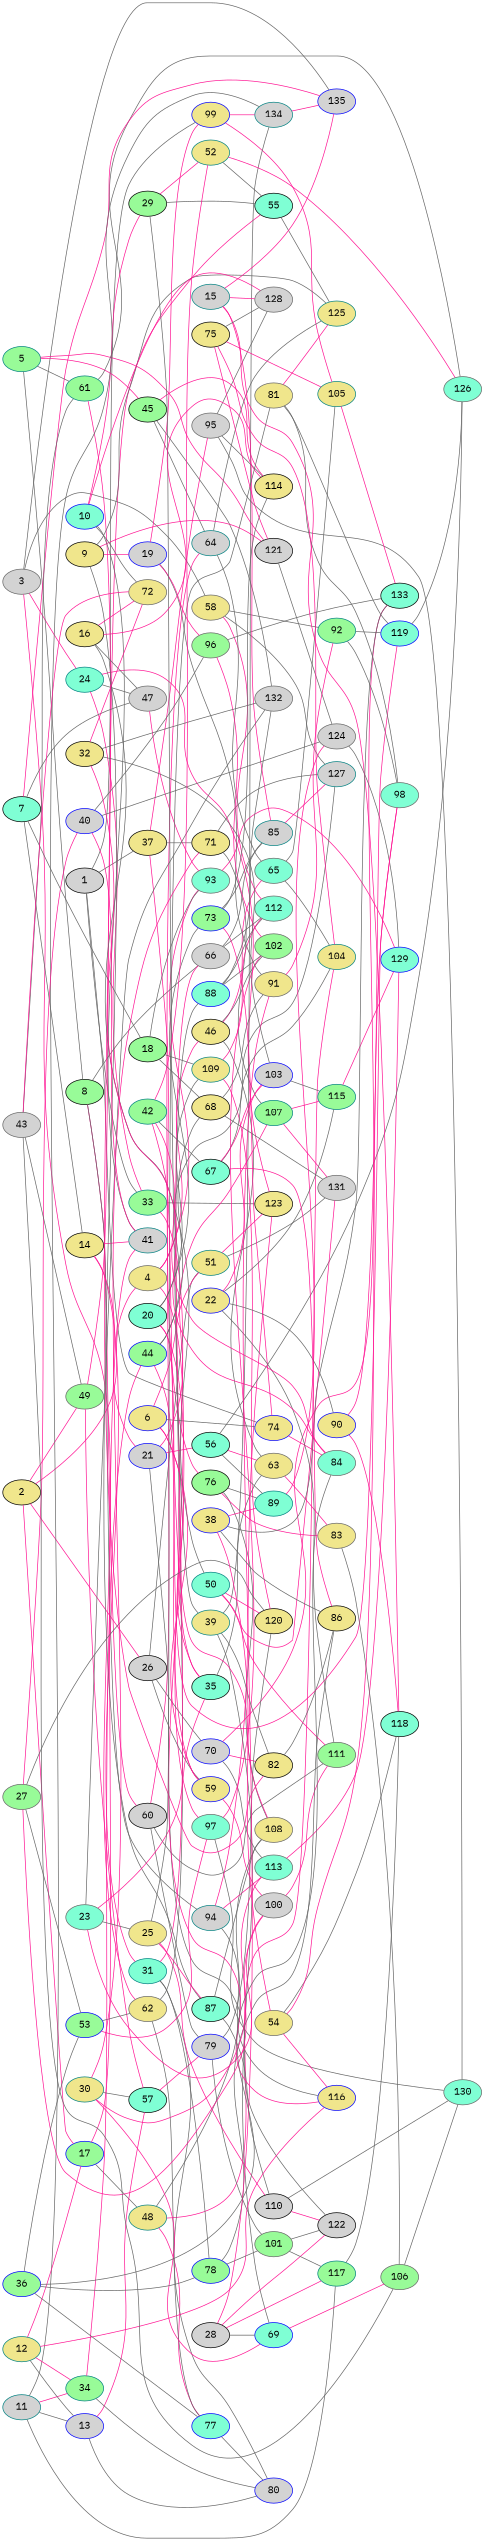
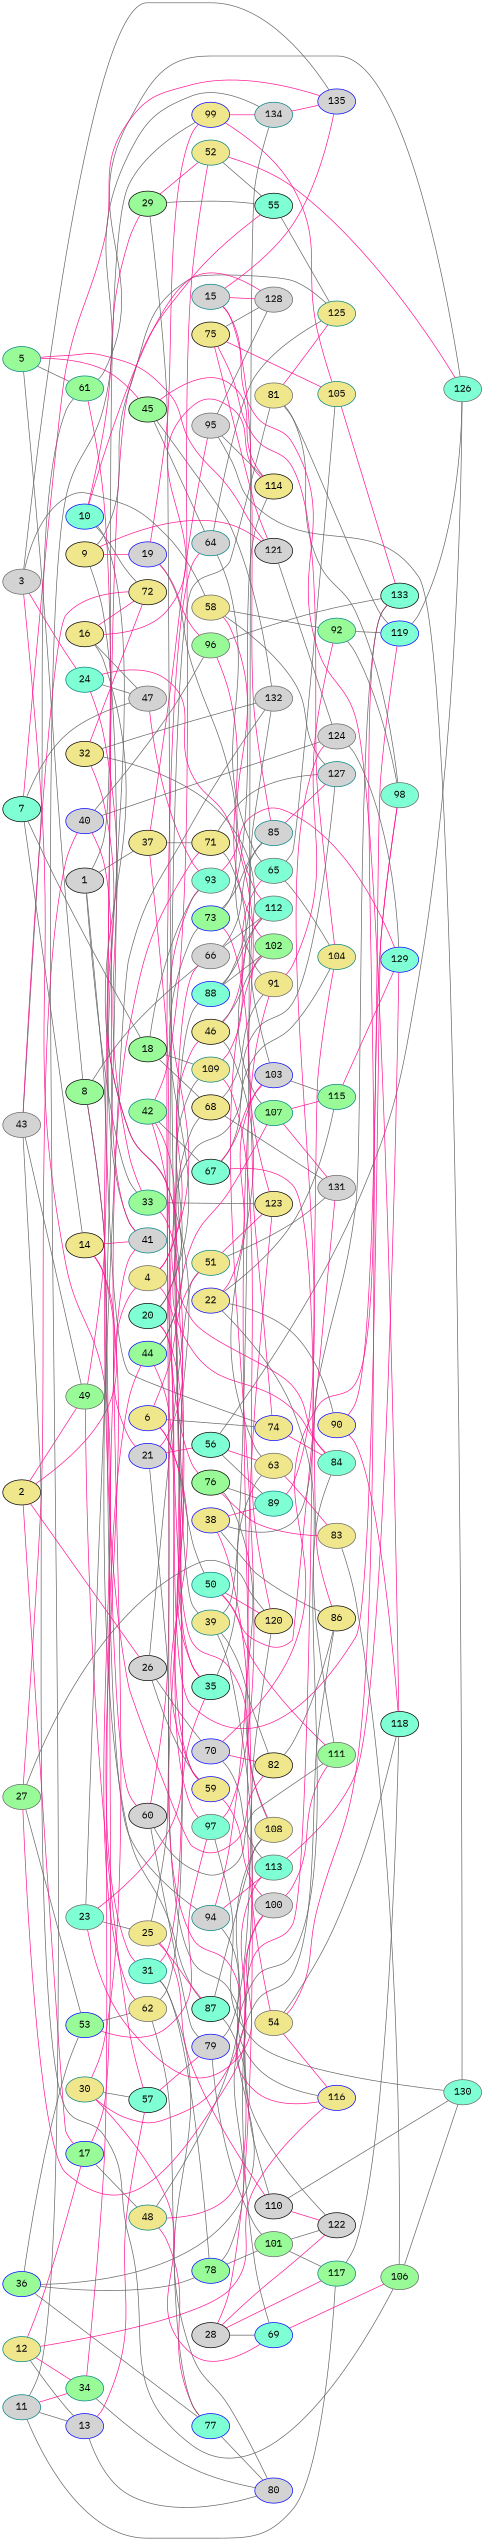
node "72": color gray40 -> black
